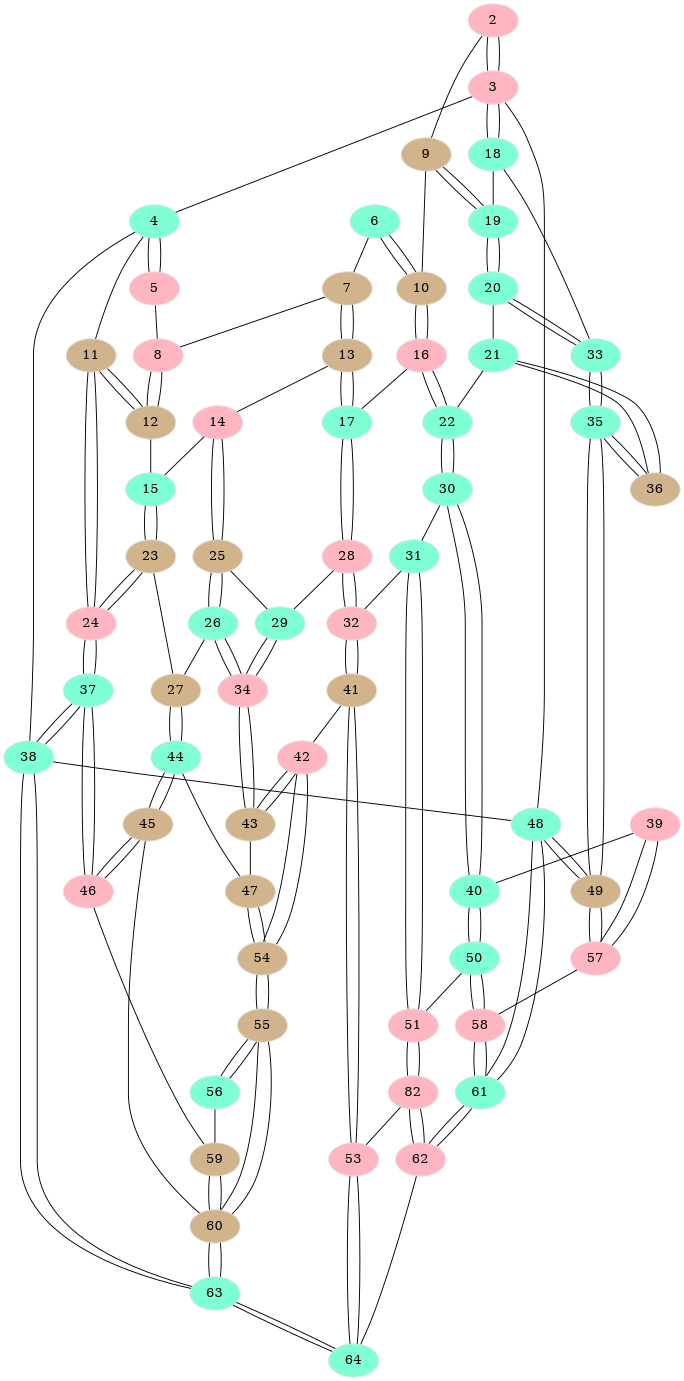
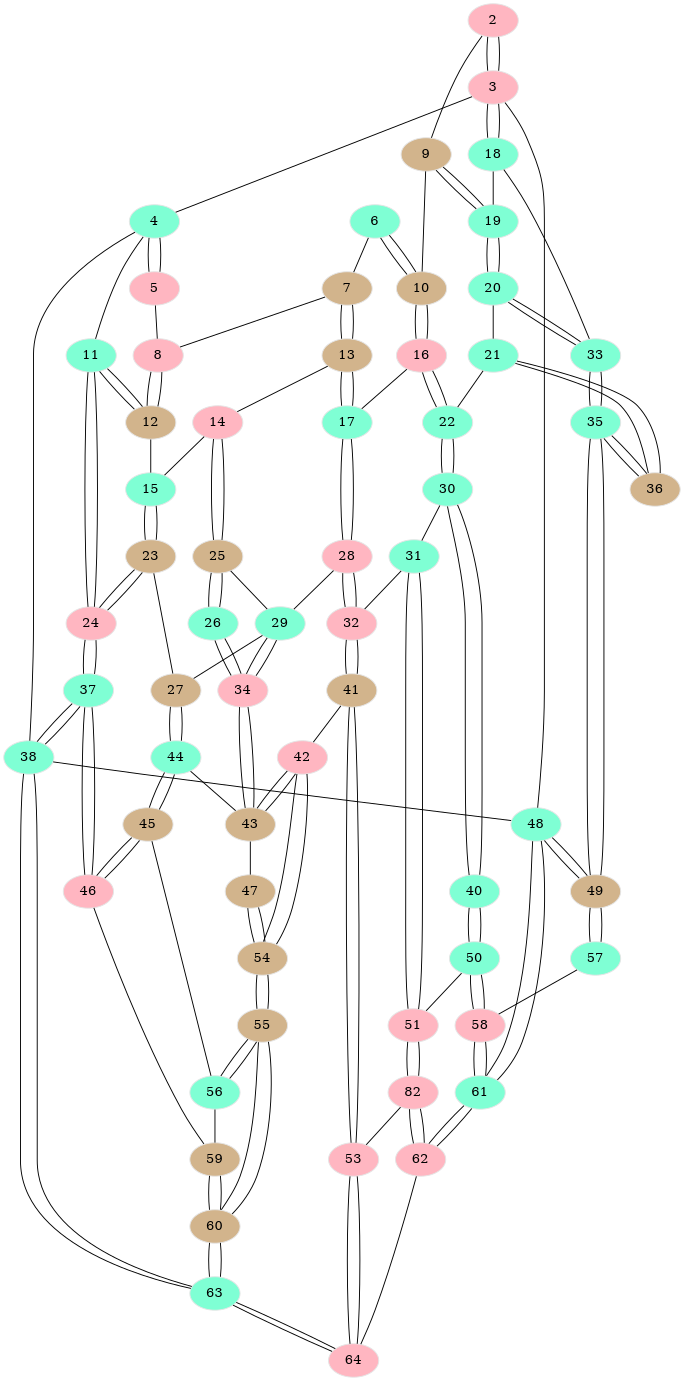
node "11": fillcolor tan -> aquamarine
edge "26" -- "27": now "29" -- "27"
node "39": removed
edge "44" -- "47": now "44" -- "43"
node "57": fillcolor lightpink -> aquamarine
edge "45" -- "60": now "45" -- "56"
node "64": fillcolor aquamarine -> lightpink
